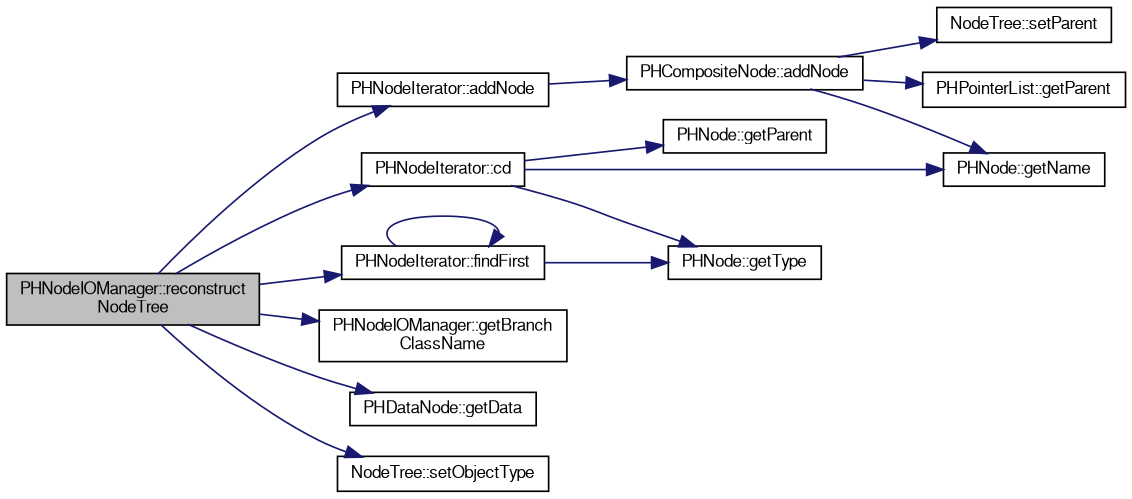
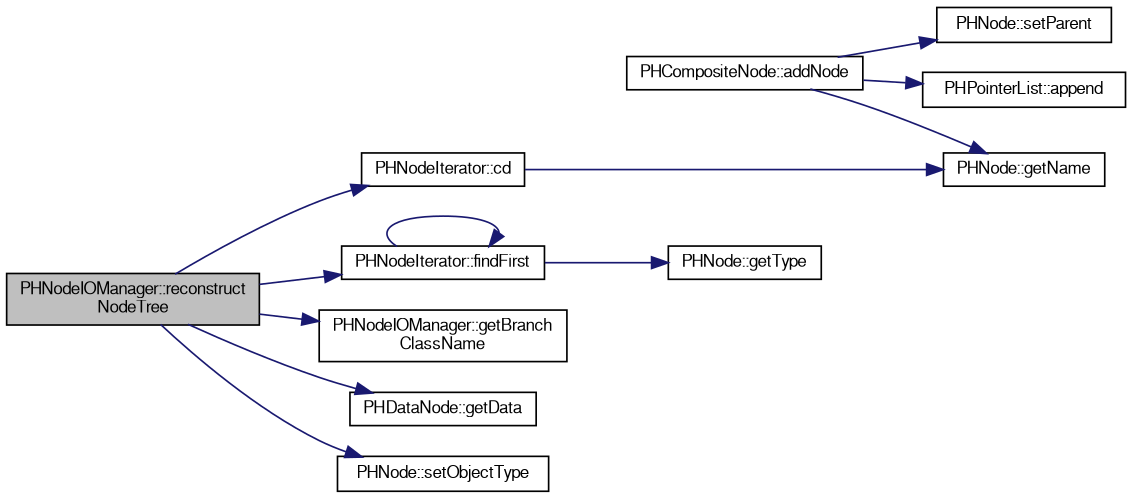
node "NodeTree::setParent": label "NodeTree::setParent" -> "PHNode::setParent"
node "PHNodeIterator::addNode": removed
node "PHPointerList::getParent": label "PHPointerList::getParent" -> "PHPointerList::append"
node "PHNode::getParent": removed
edge "PHNodeIterator::cd" -> "PHNode::getType": removed
node "NodeTree::setObjectType": label "NodeTree::setObjectType" -> "PHNode::setObjectType"
